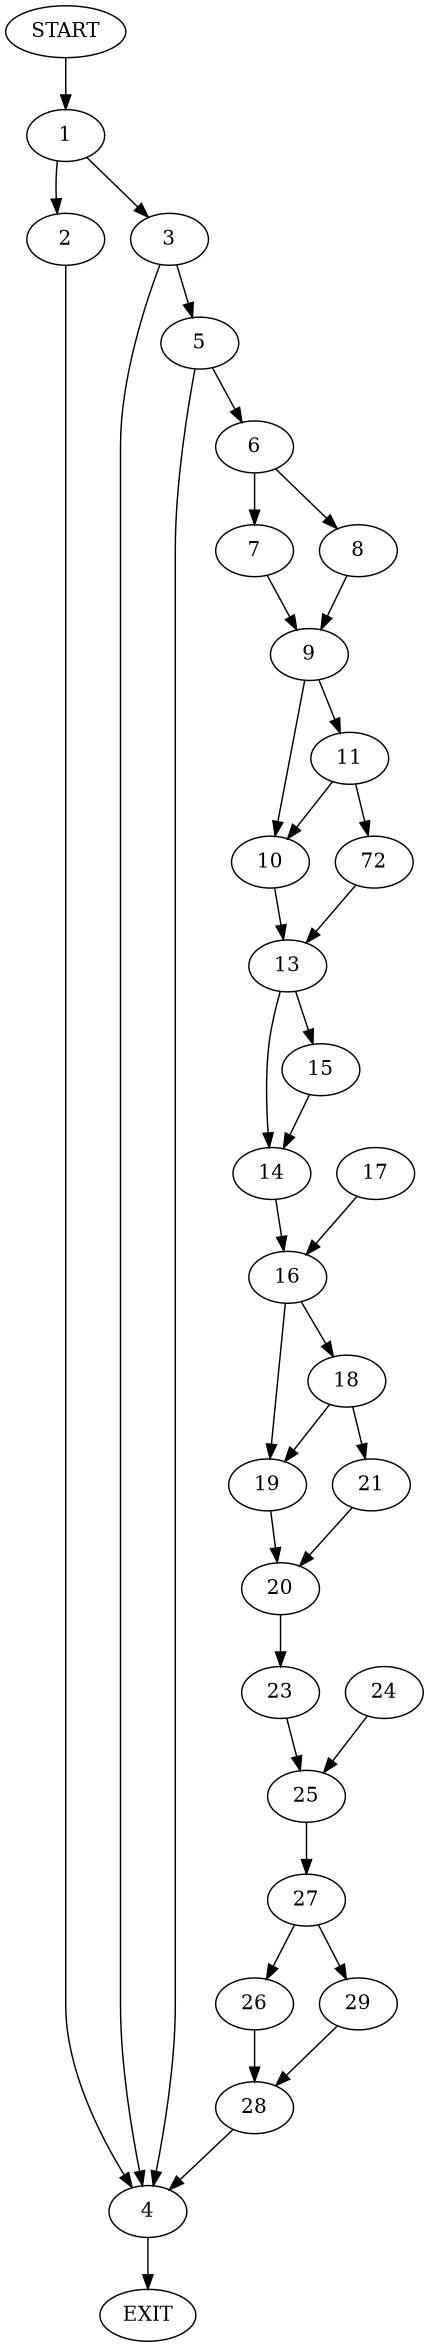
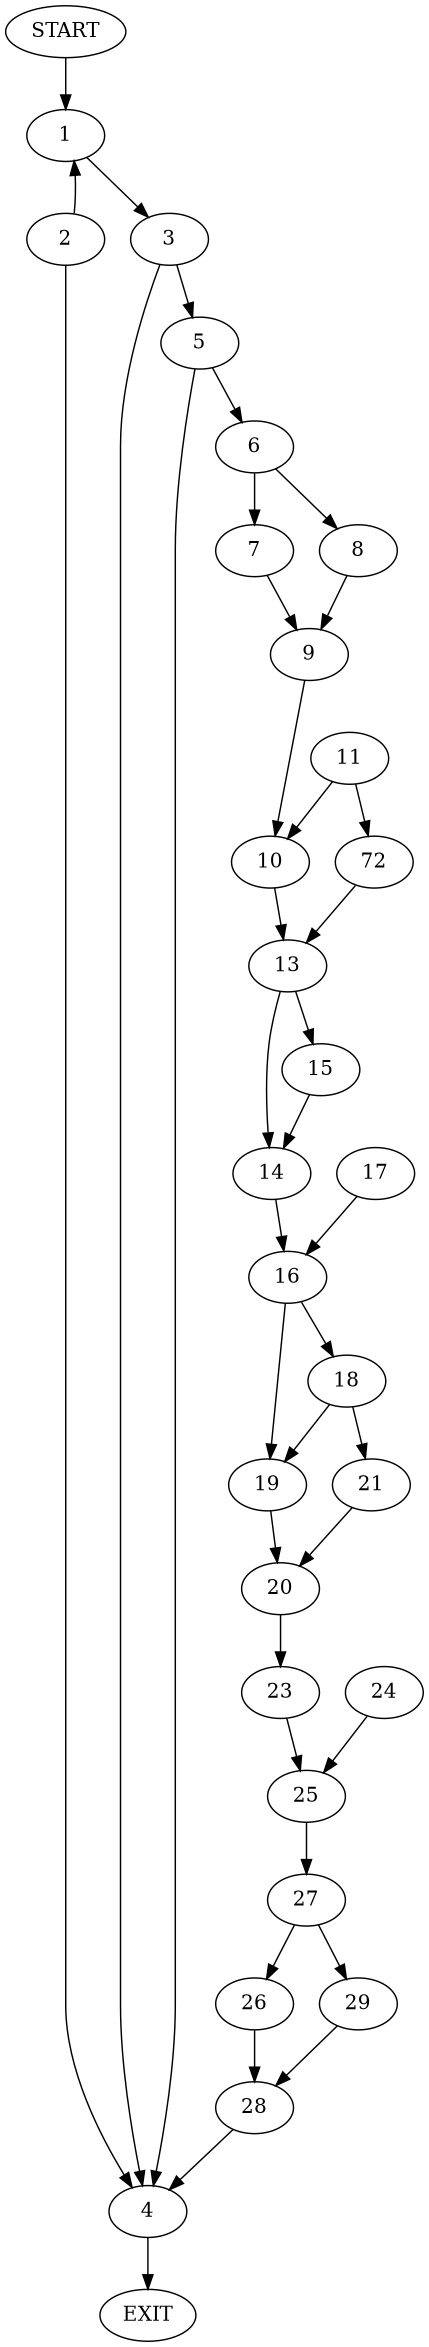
edge "1" -> "2": reversed
edge "9" -> "11": removed
